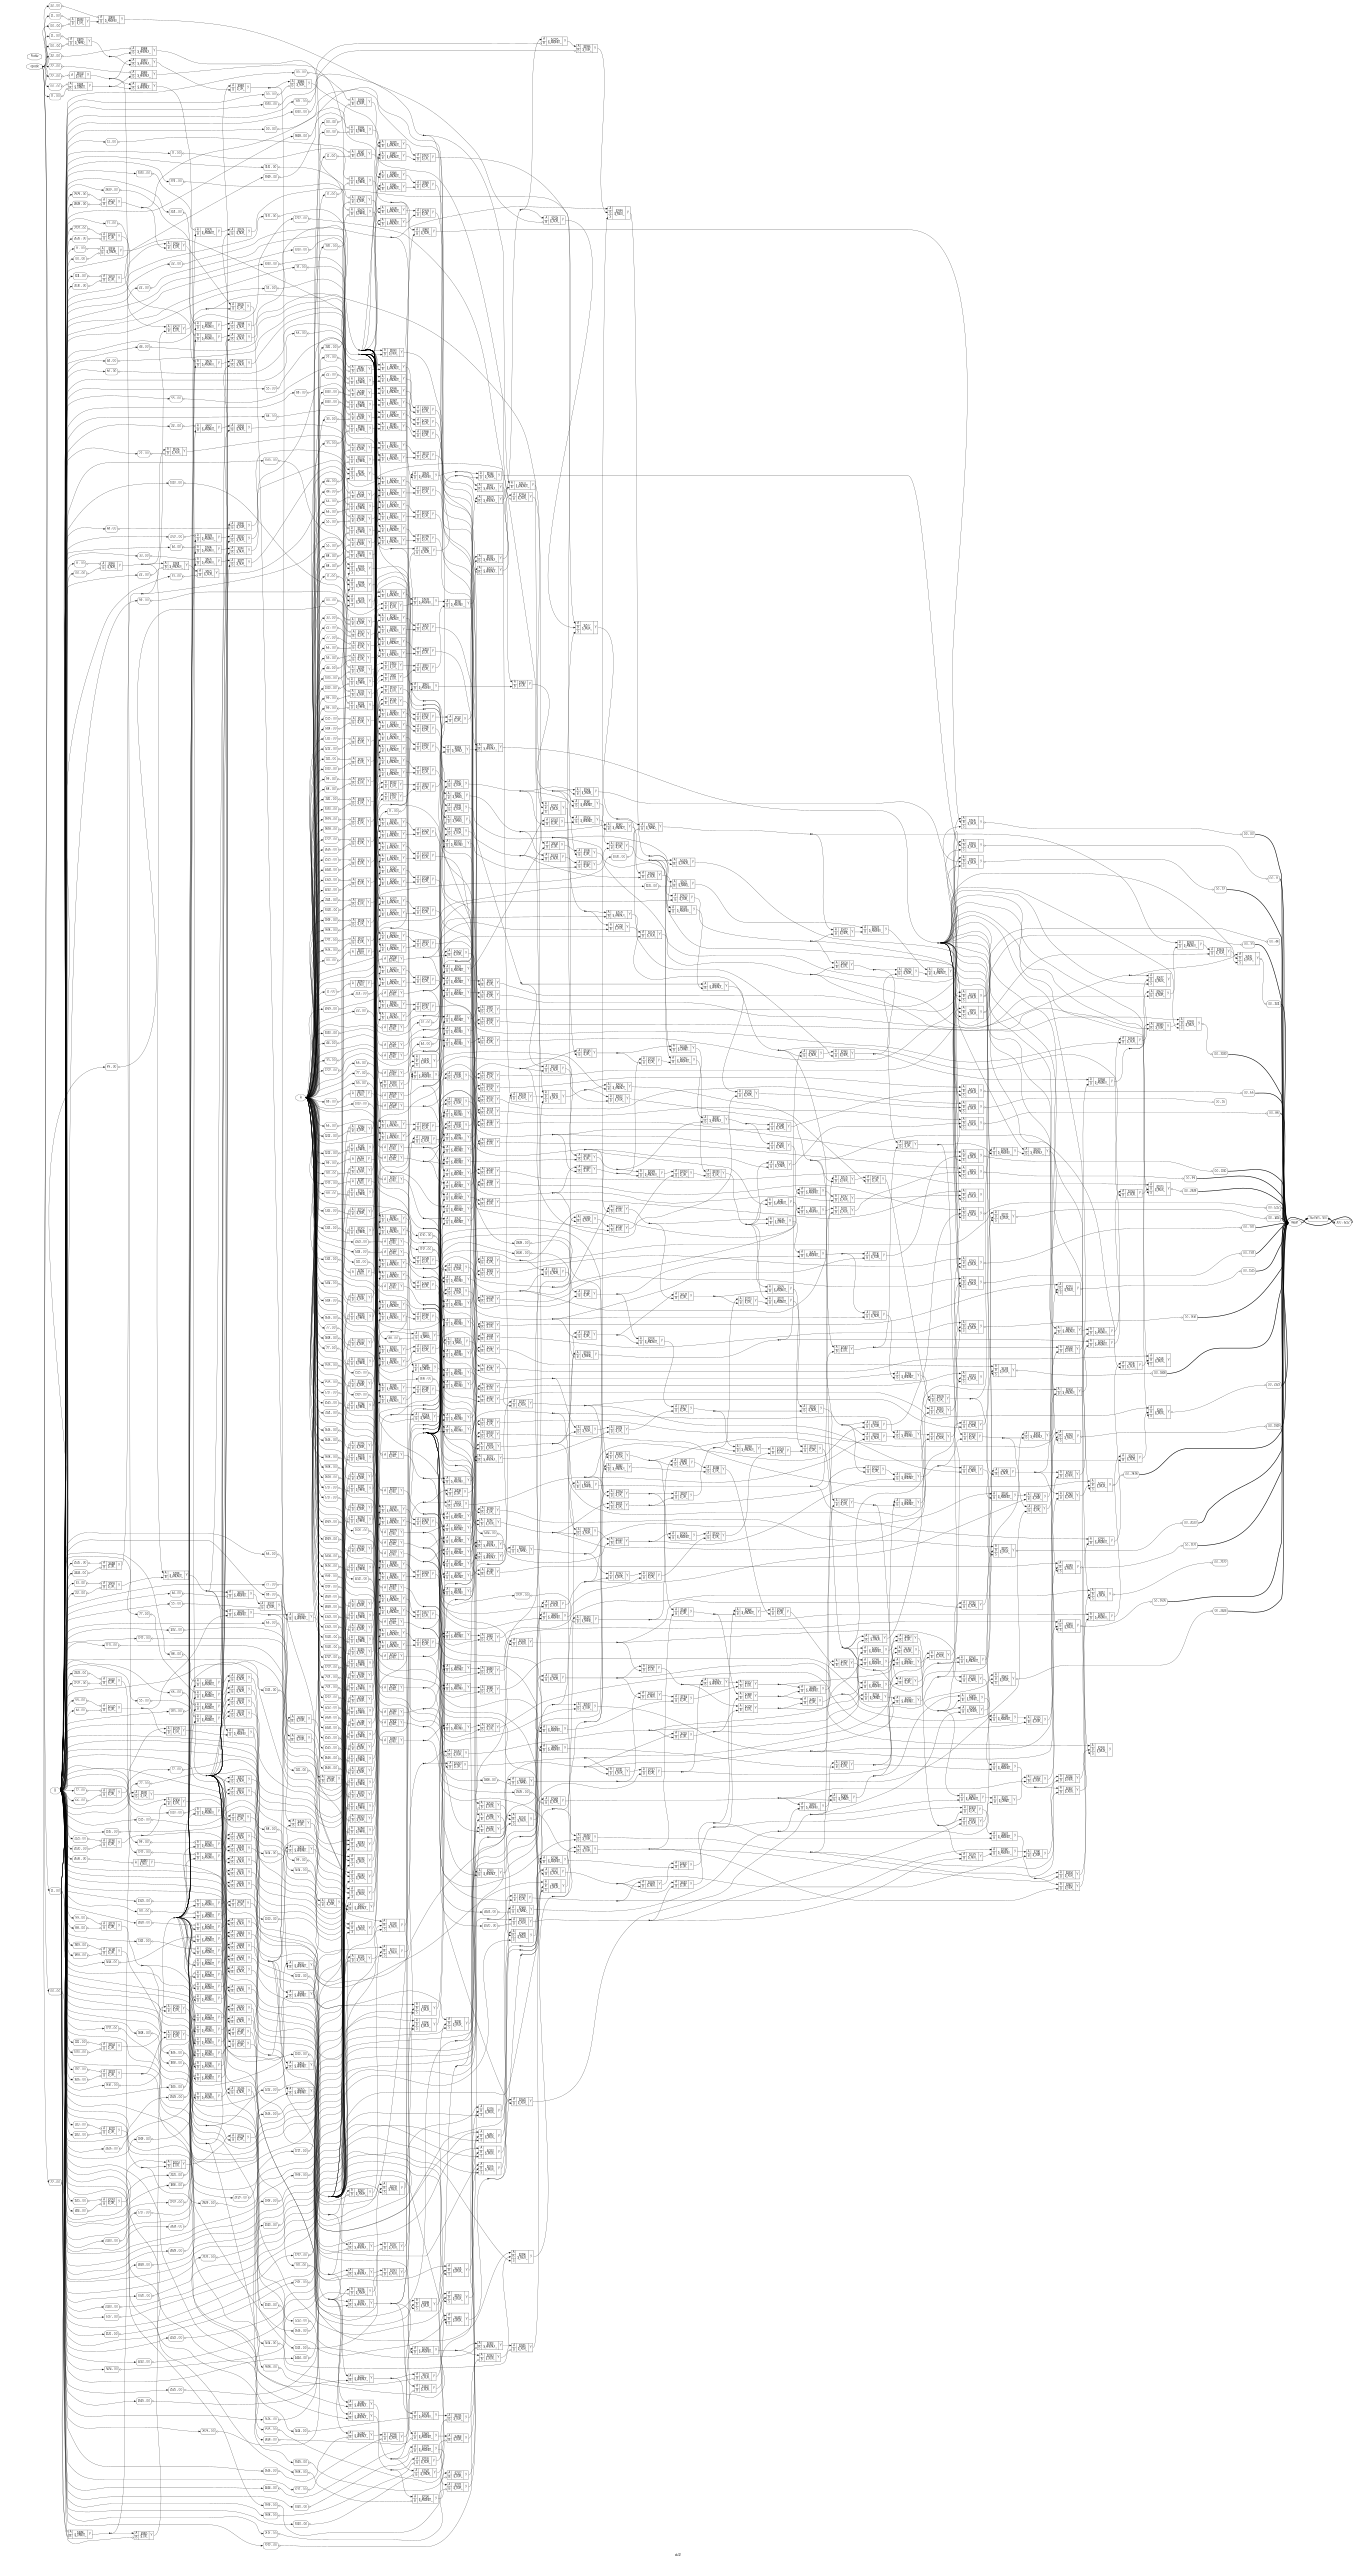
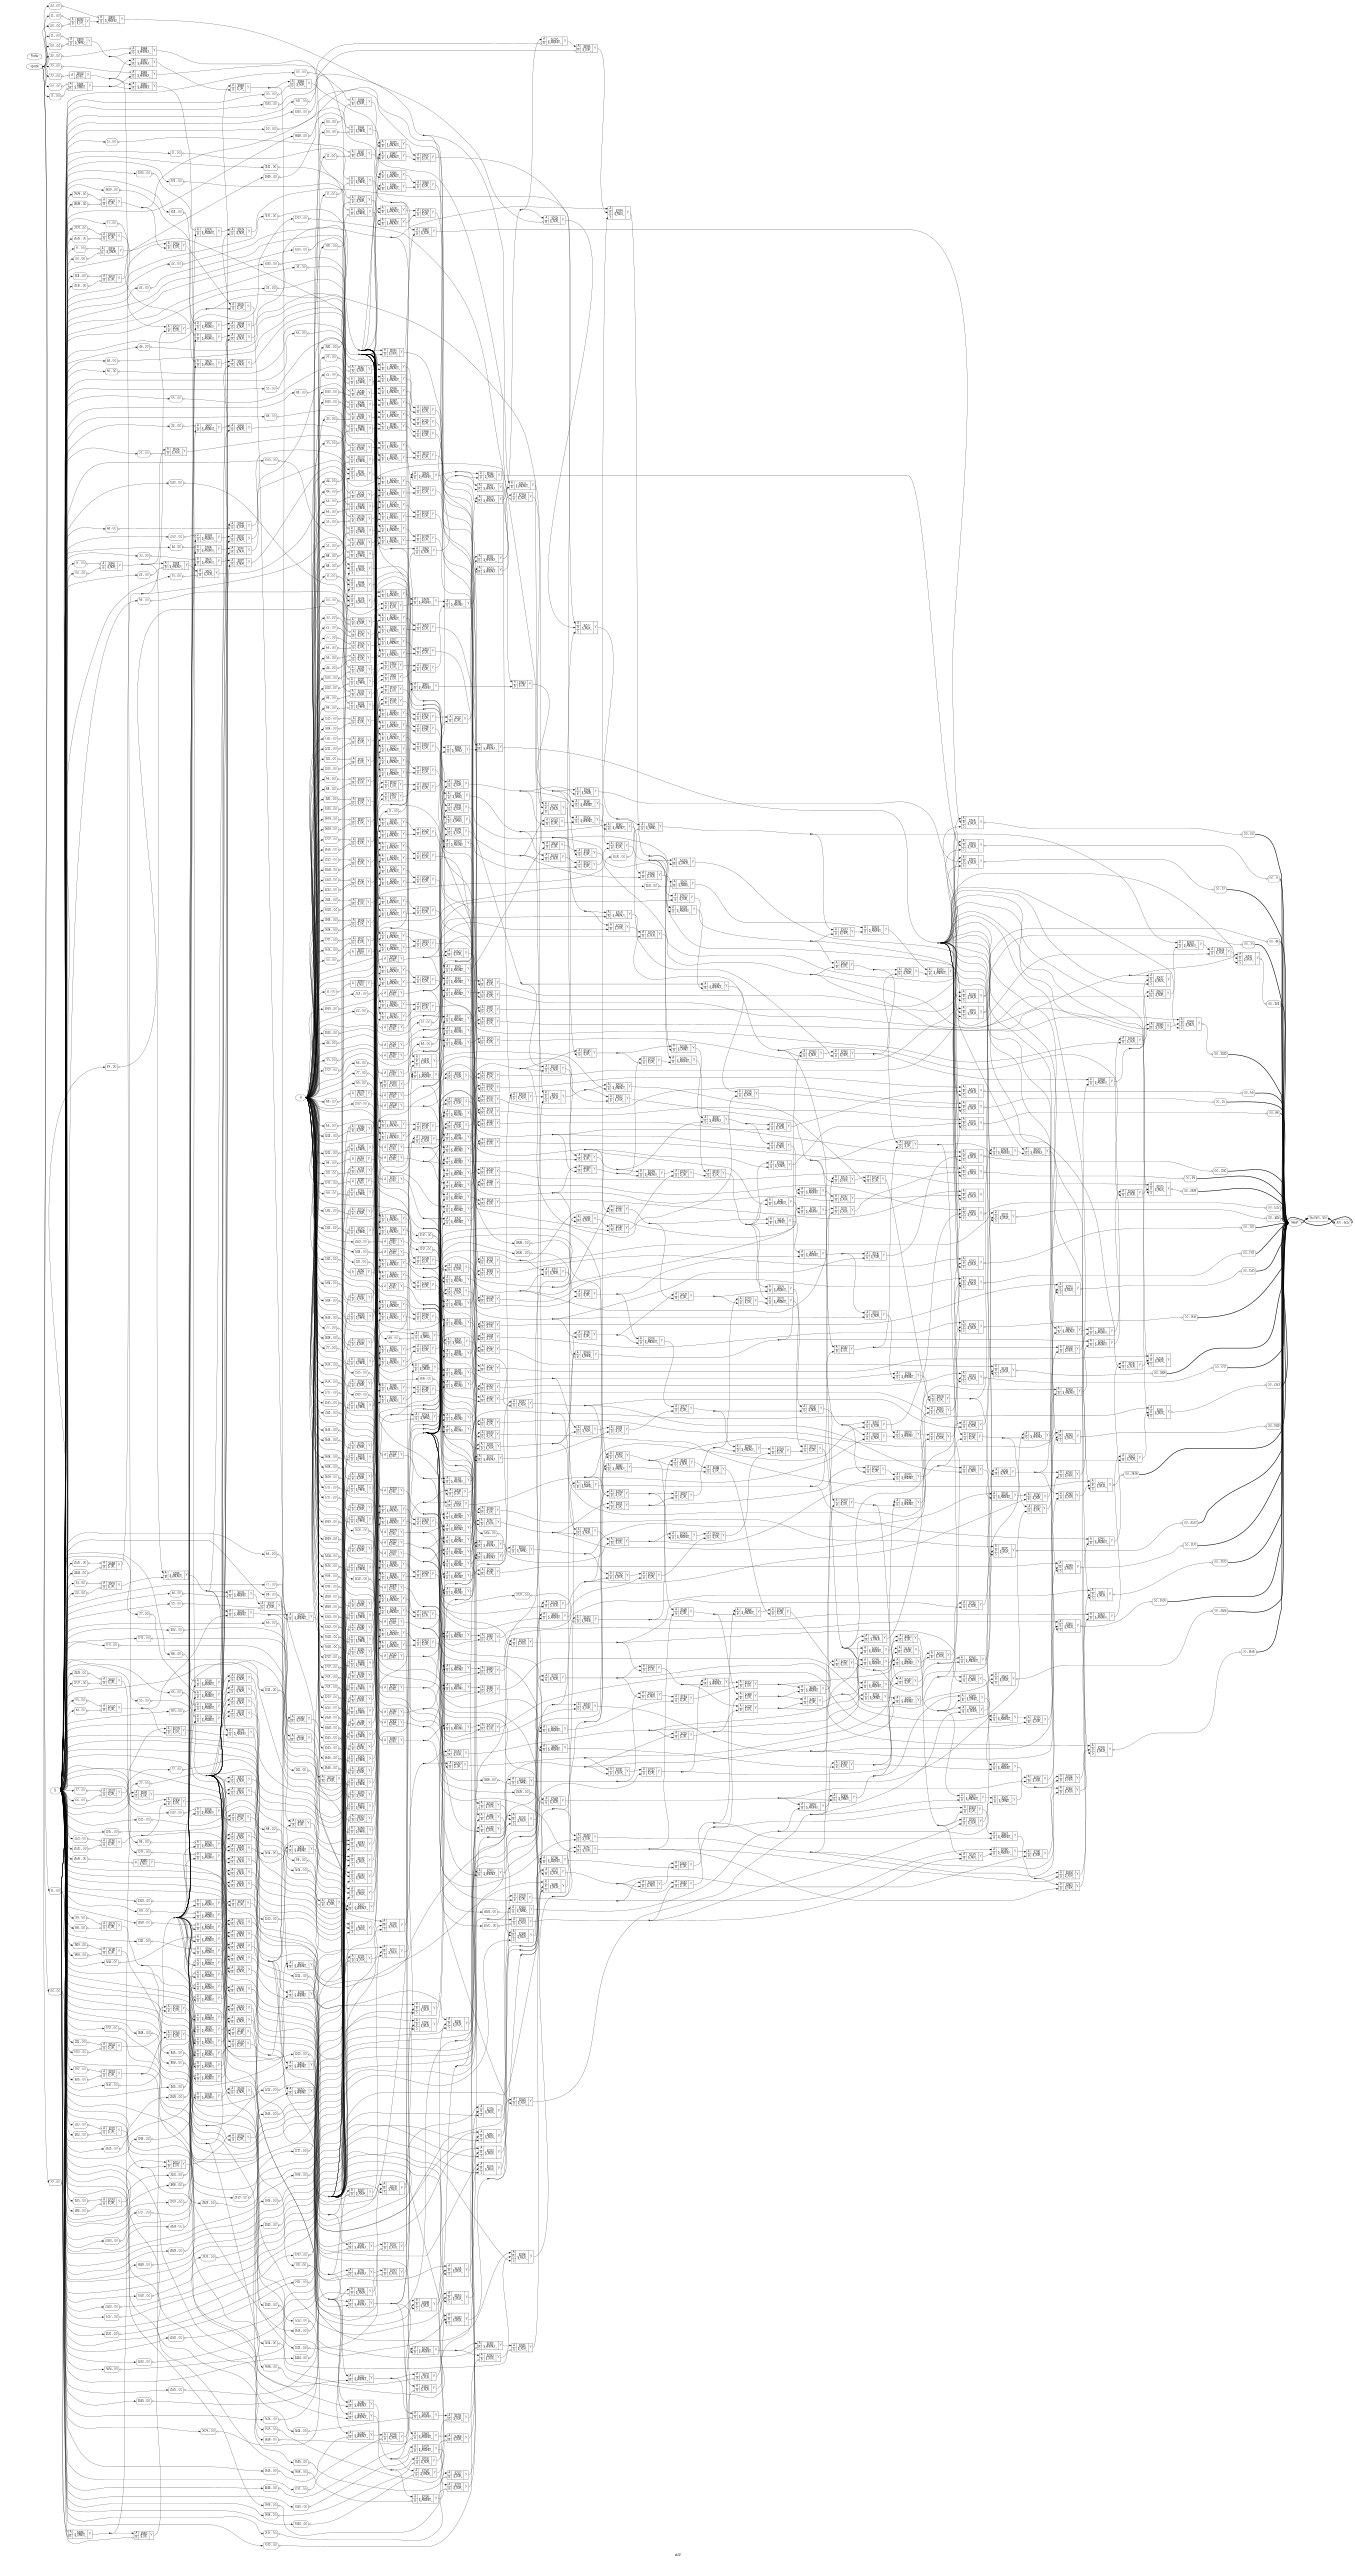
edge "0:0 - 4:4" -> "Result": added
edge "0:0 - 5:5" -> "Result": added
node "0:0 - 17:17": added
edge "0:0 - 22:22" -> "Result": added
node "0:0 - 26:26": added
